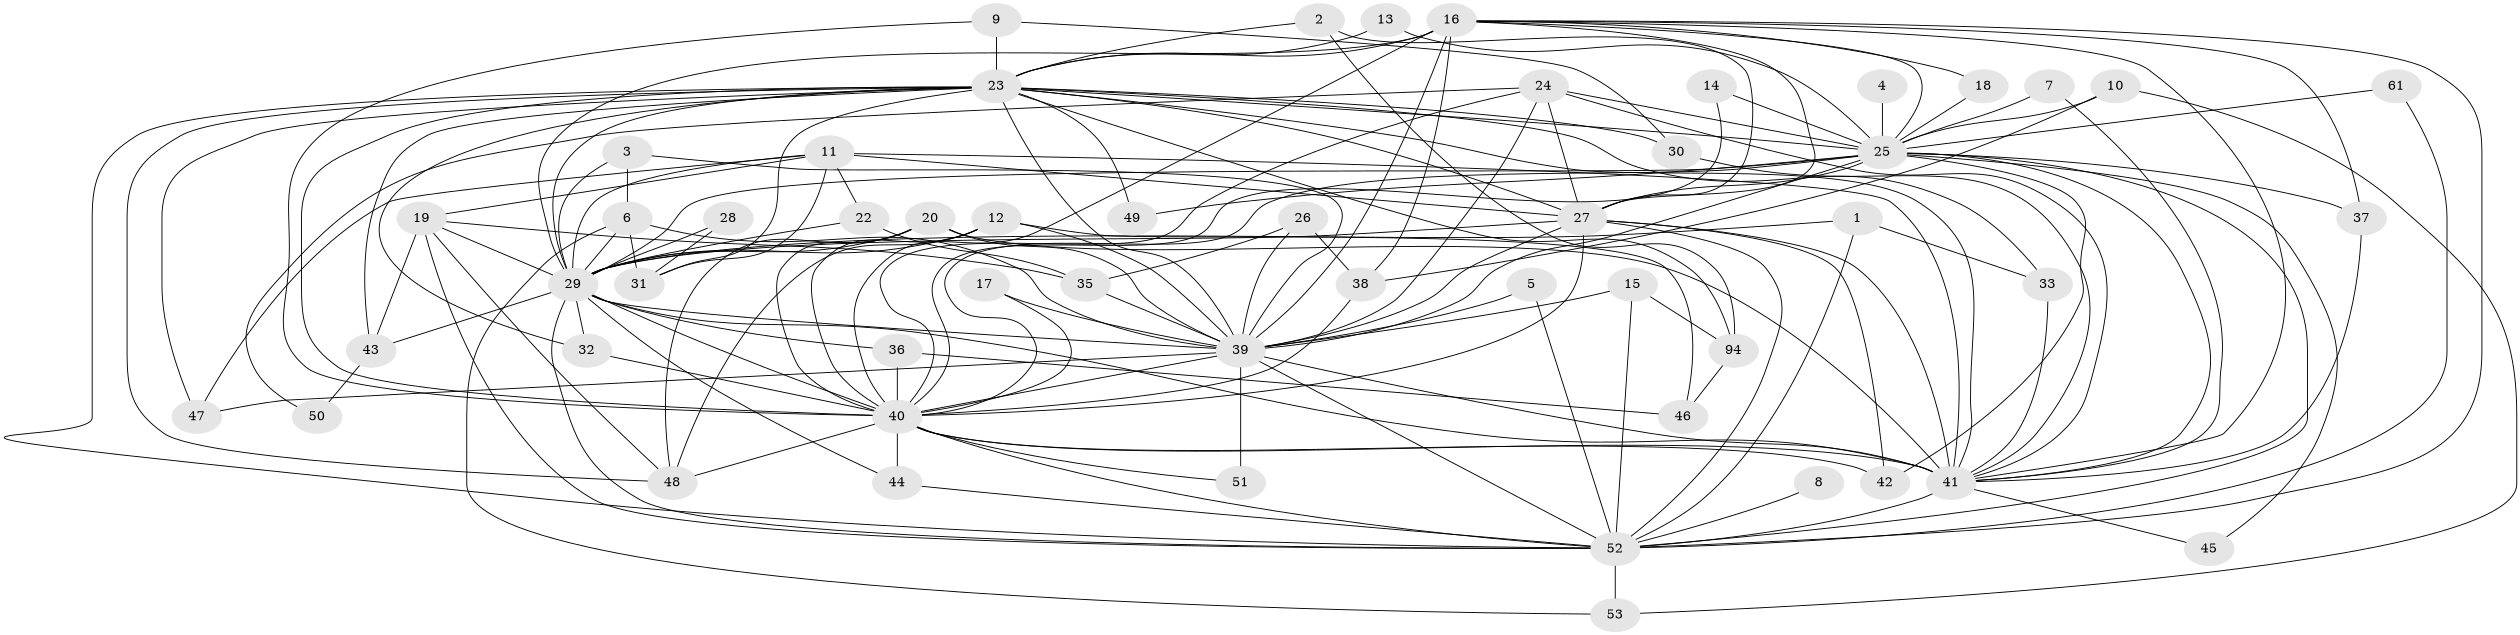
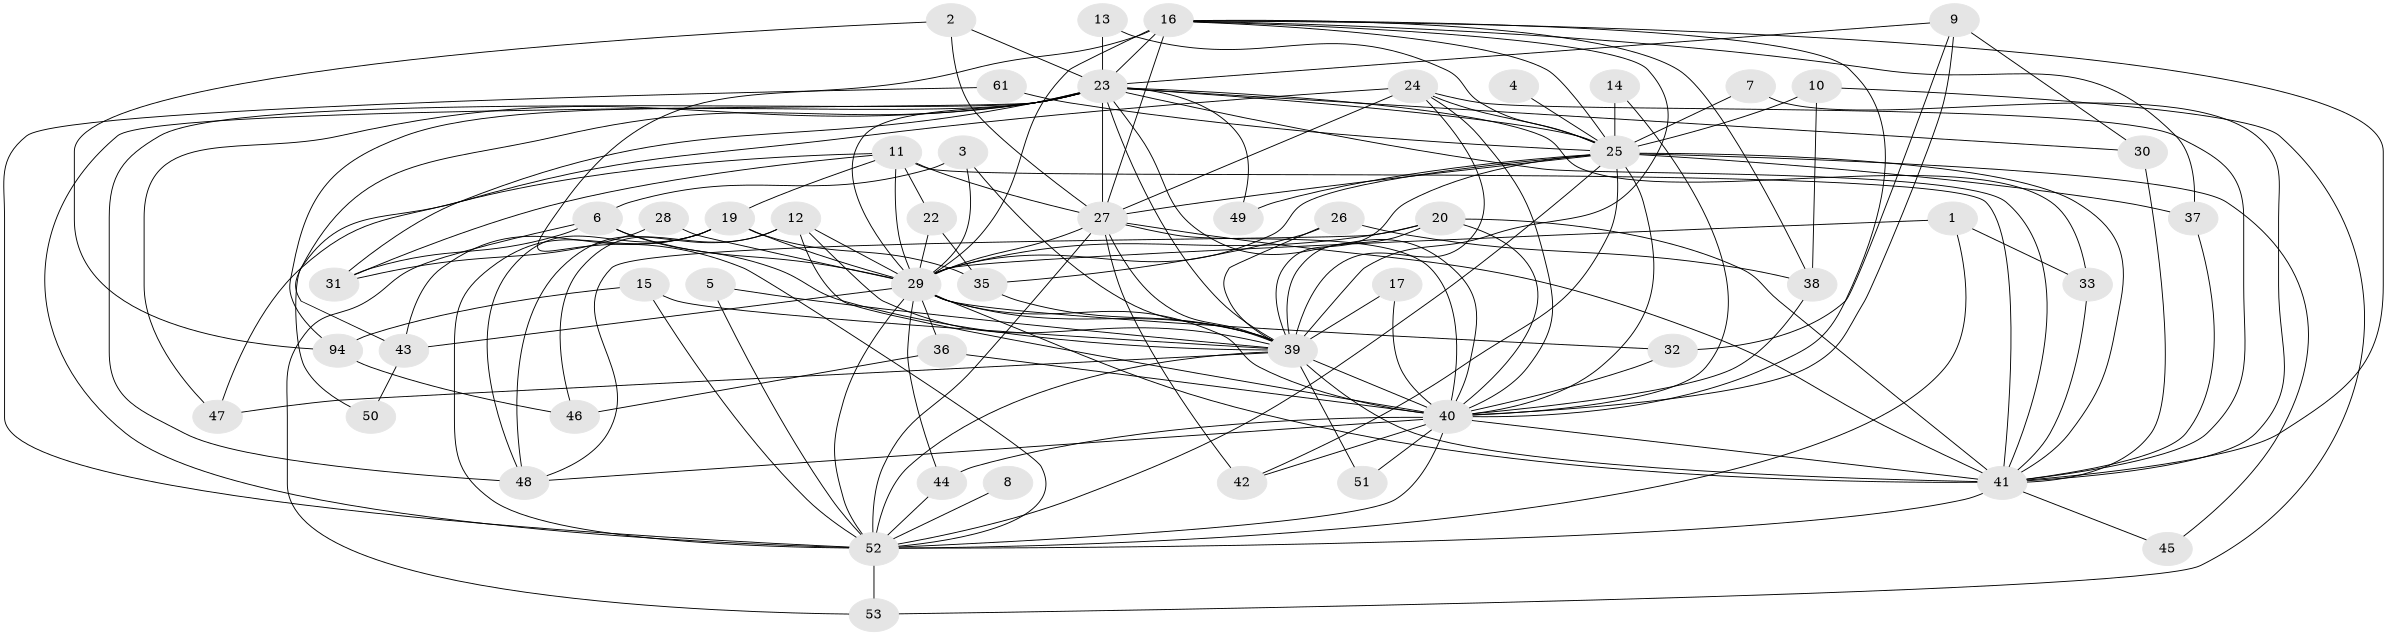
node "18": removed
edge "23" -- "32": now "9" -- "32"
